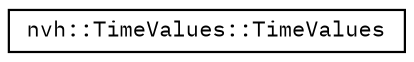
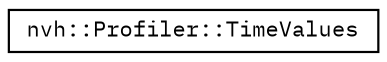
node "nvh::TimeValues::TimeValues": label "nvh::TimeValues::TimeValues" -> "nvh::Profiler::TimeValues"
